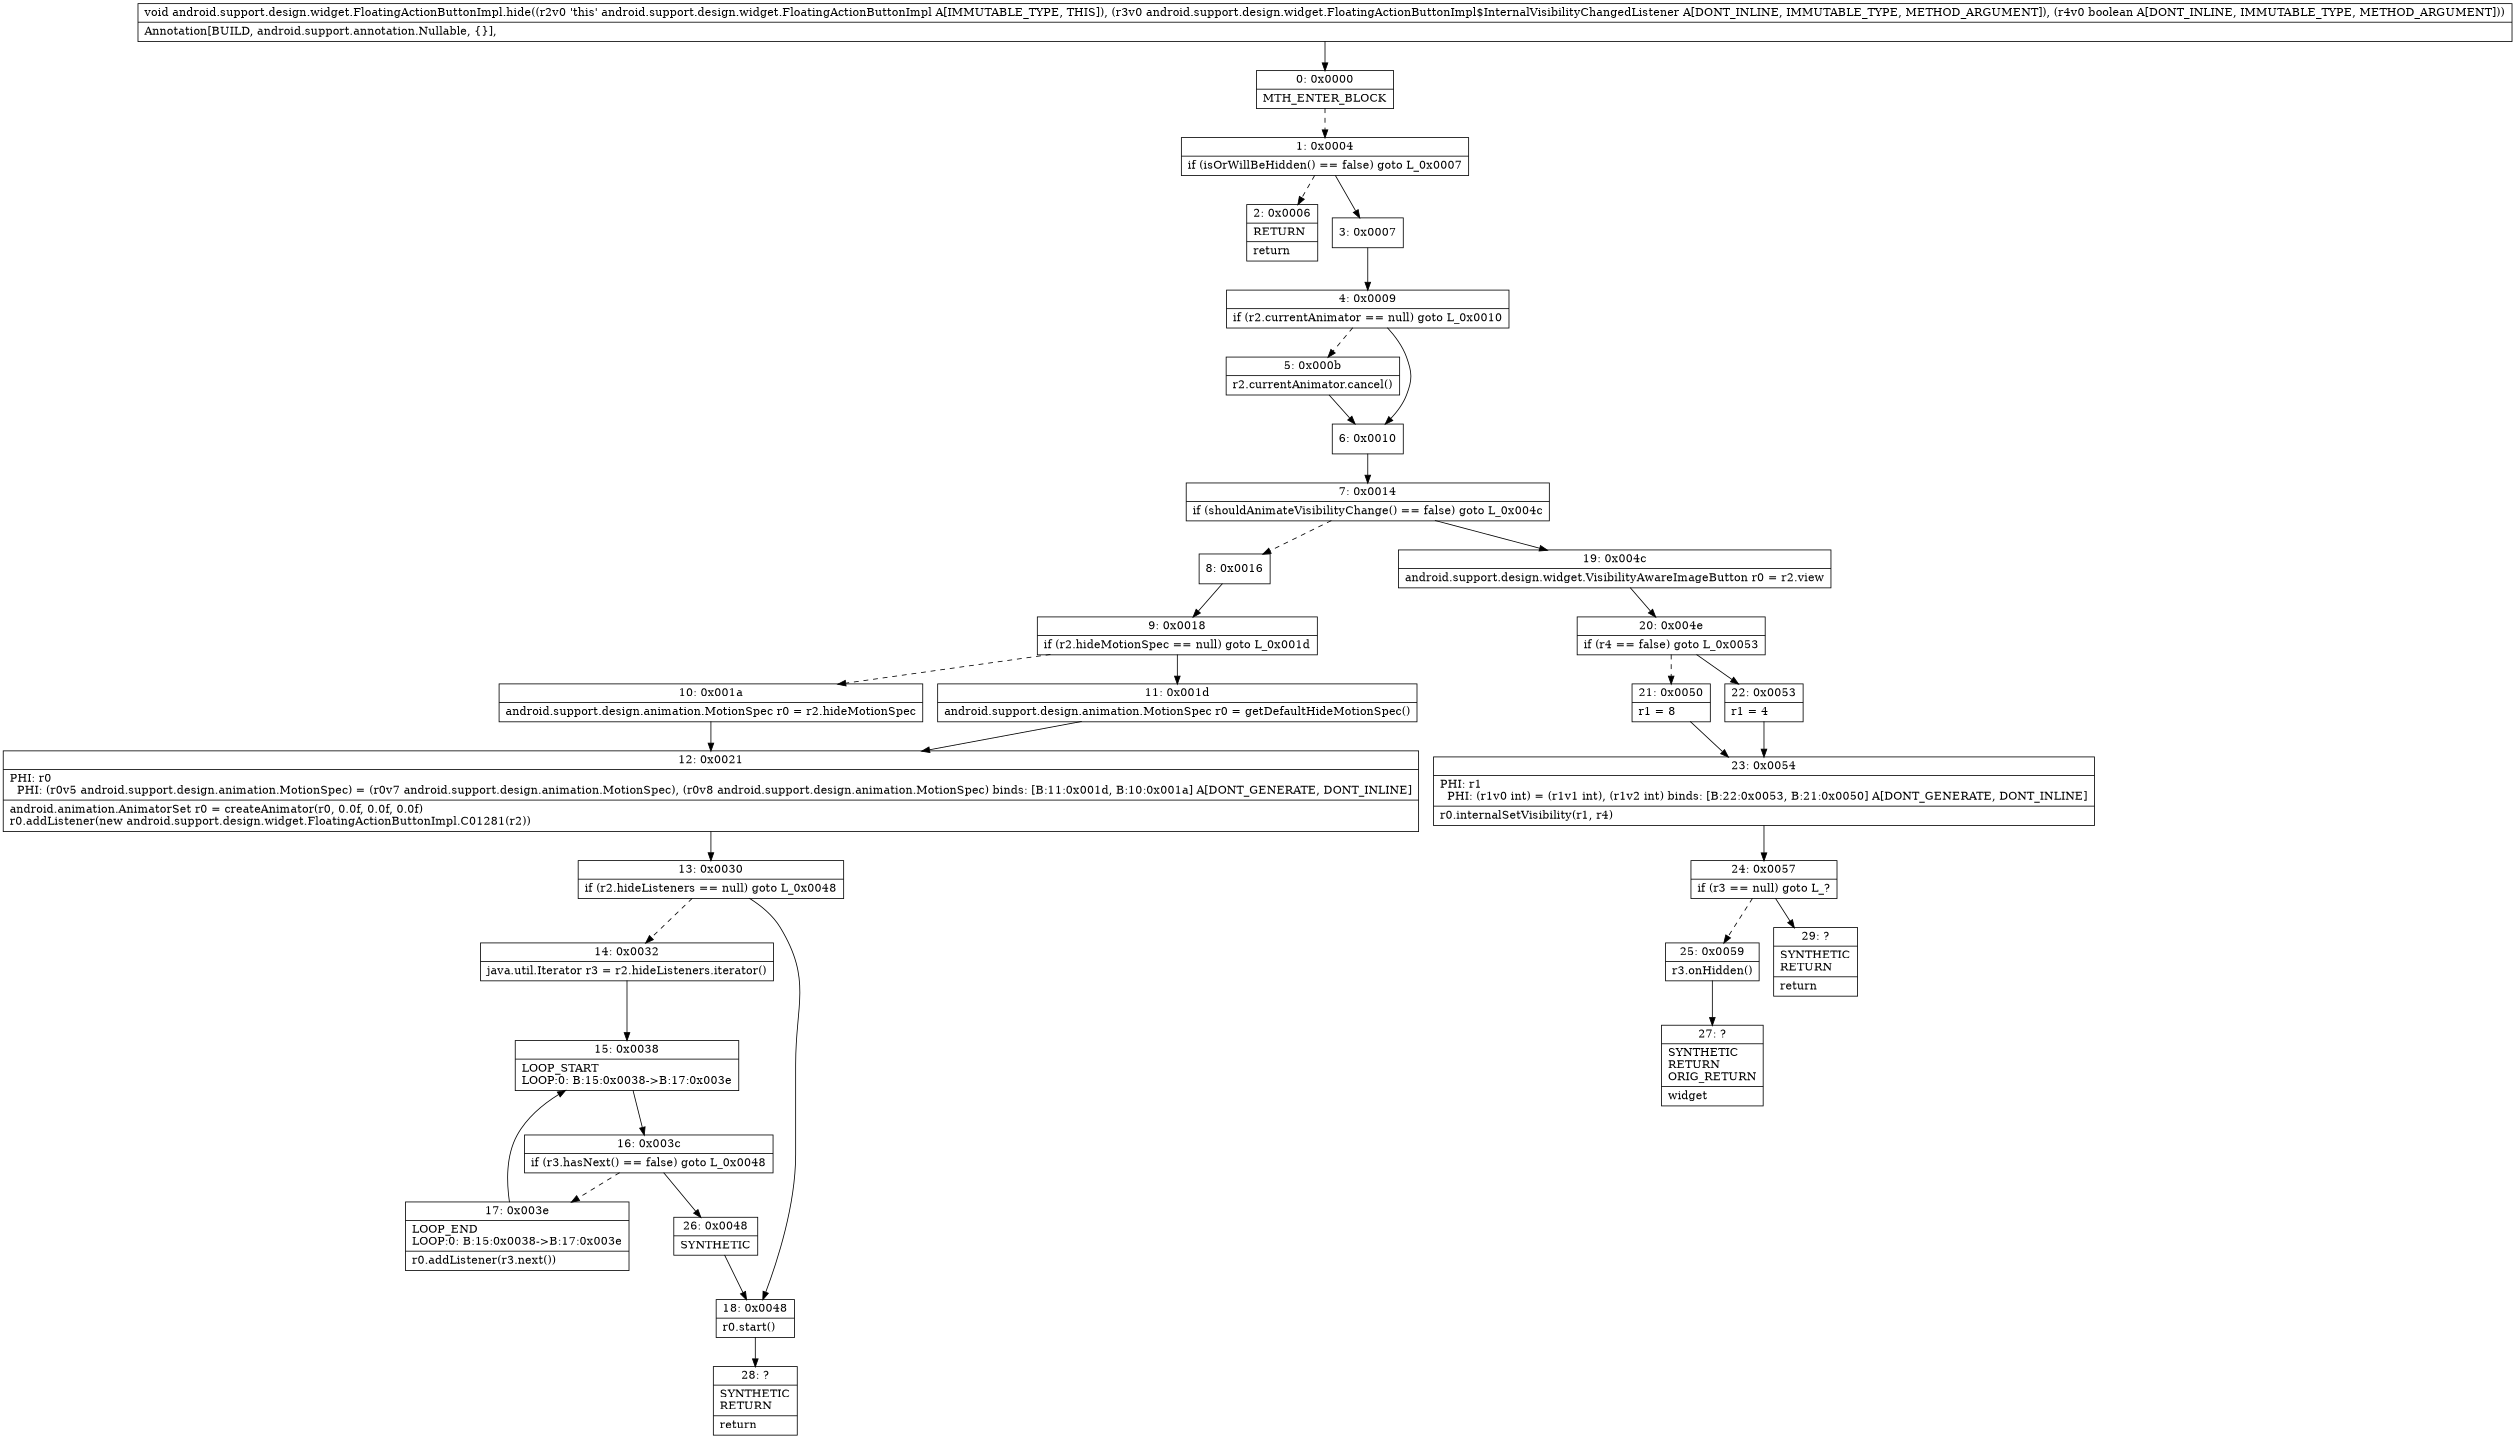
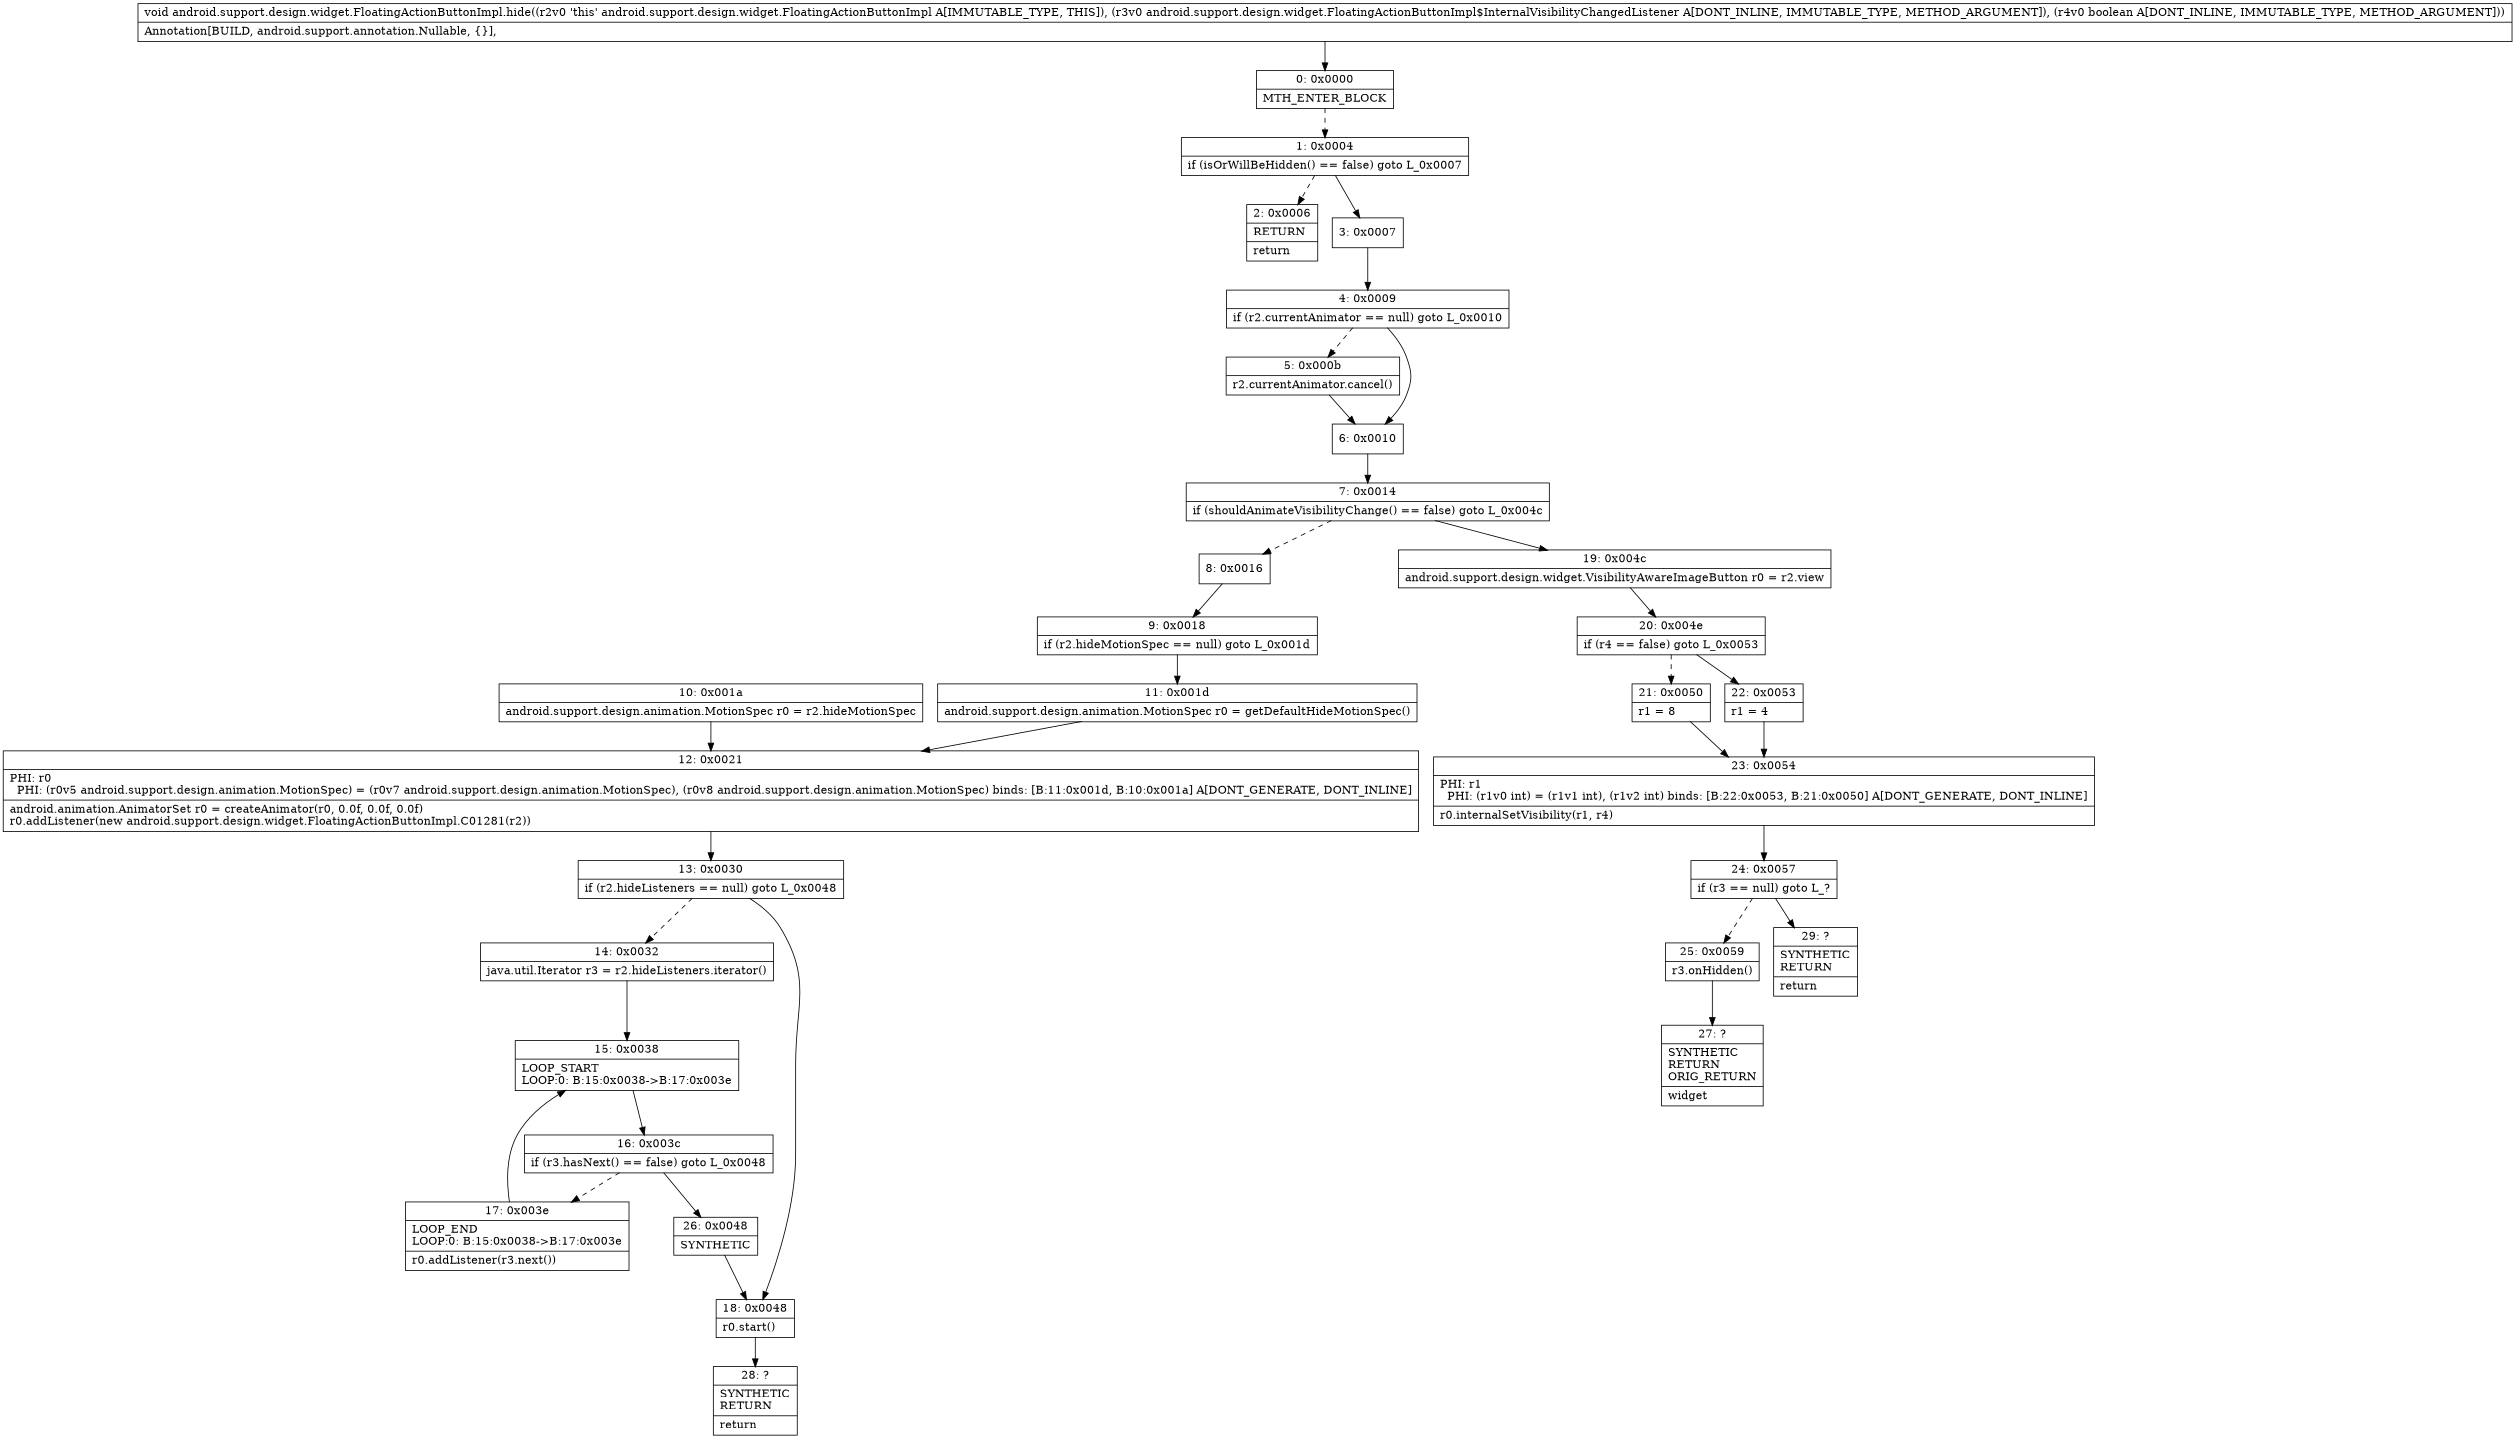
edge "9: 0x0018" -> "10: 0x001a": removed
